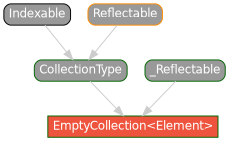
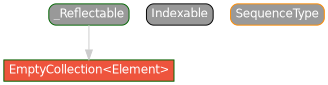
node "Reflectable": label "Reflectable" -> "SequenceType"
node "CollectionType": removed
